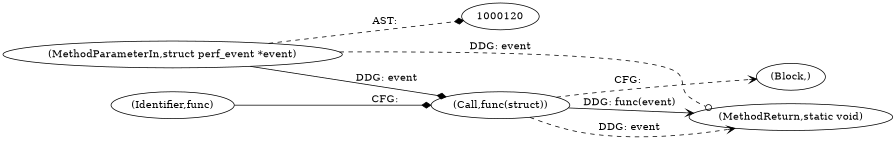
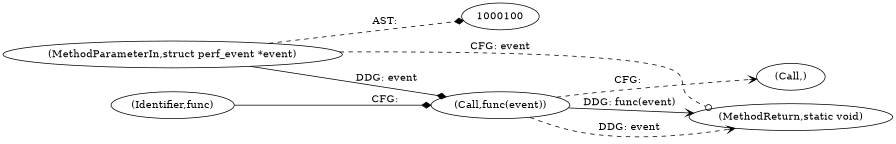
node "1000120": label "1000120" -> "1000100"
edge "(MethodParameterIn,struct perf_event *event)" -> "(MethodReturn,static void)": label "DDG: event" -> "CFG: event"
node "(Block,)": label "(Block,)" -> "(Call,)"
node "(Call,func(struct))": label "(Call,func(struct))" -> "(Call,func(event))"
